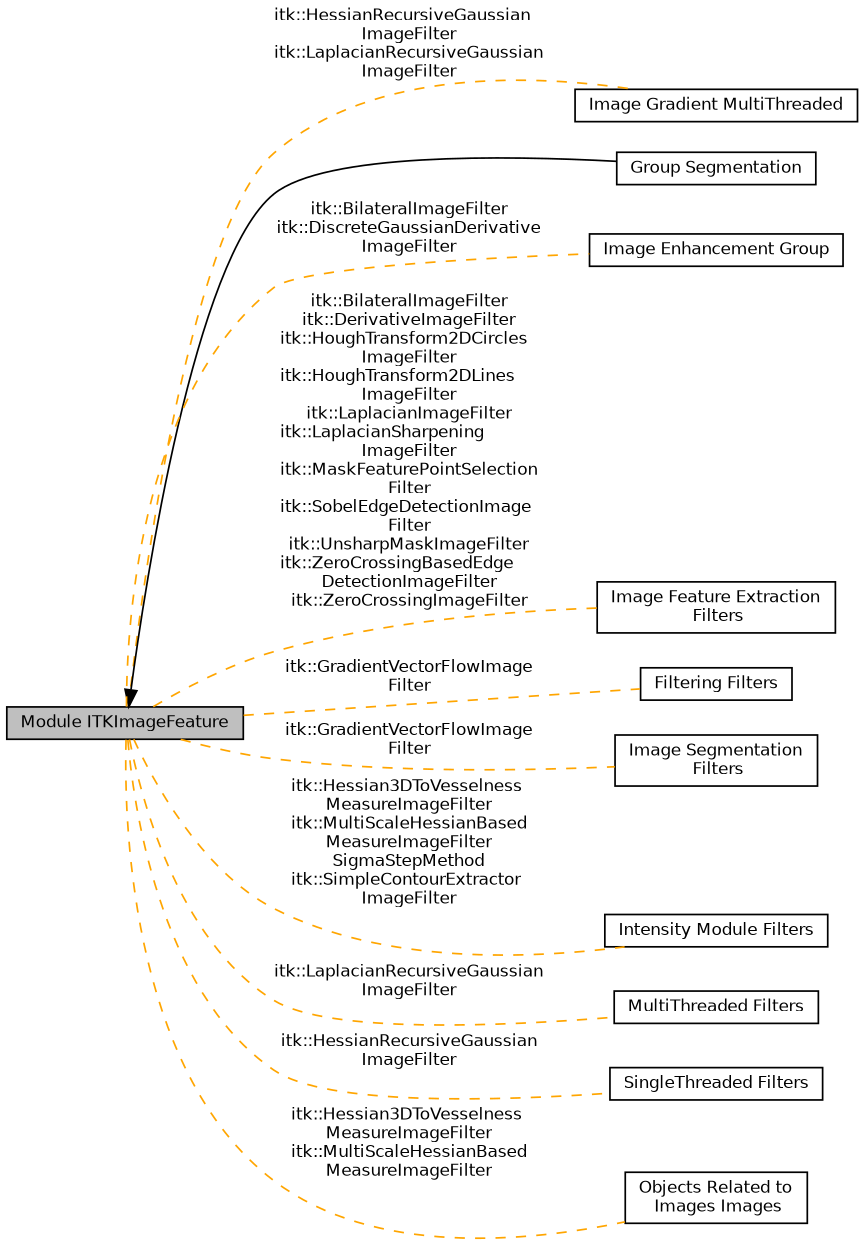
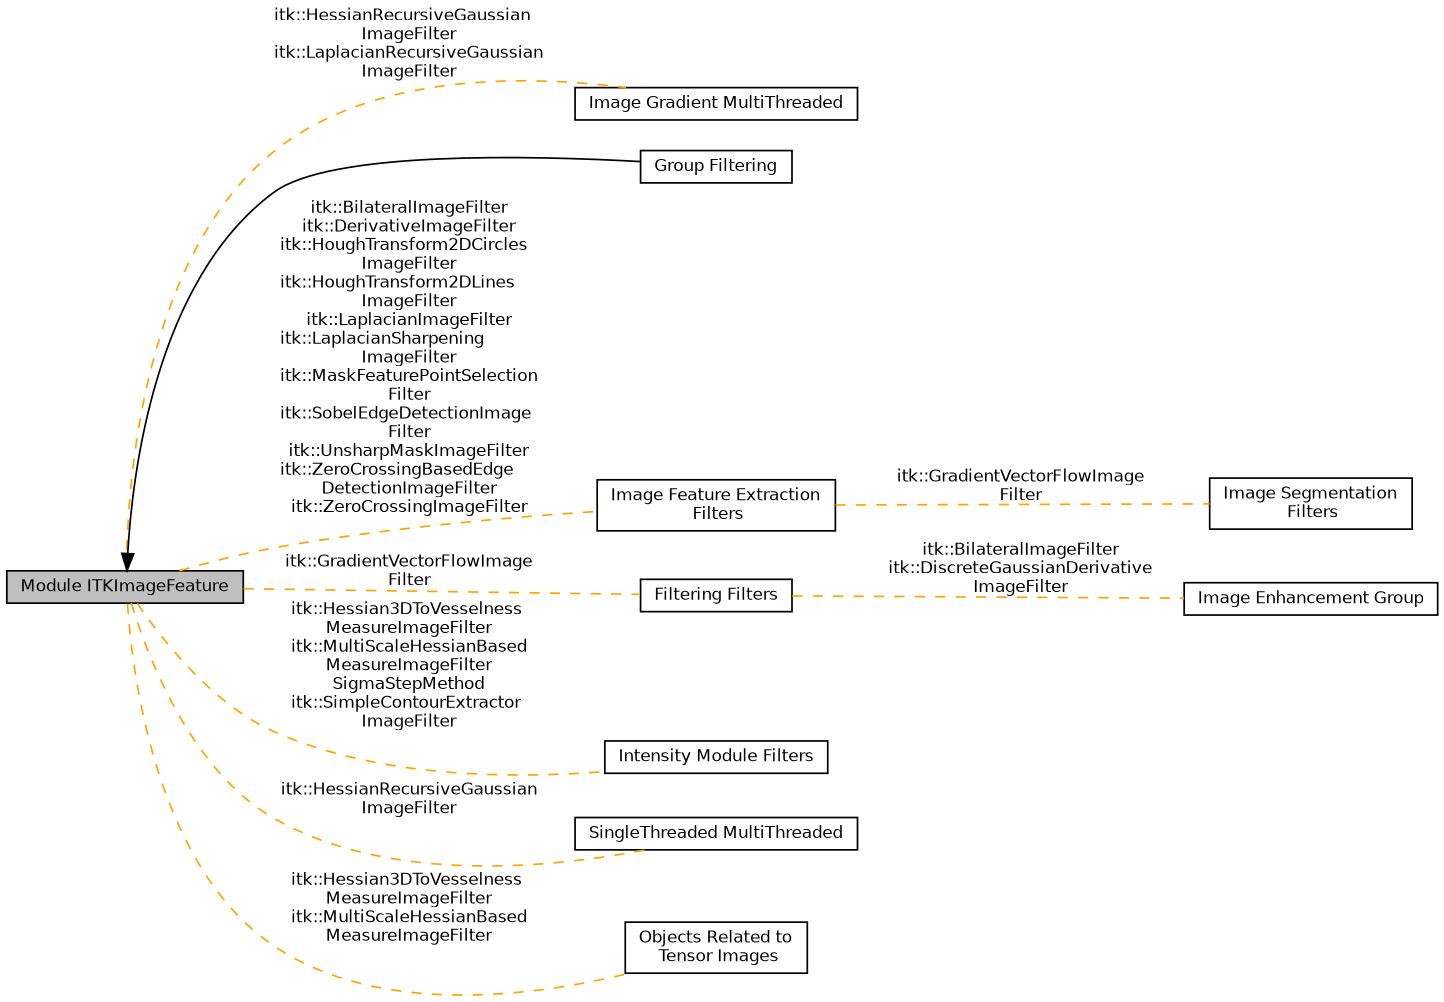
node "Group Segmentation": label "Group Segmentation" -> "Group Filtering"
edge "Image Enhancement Group" -- "Module ITKImageFeature": now "Image Enhancement Group" -- "Filtering Filters"
edge "Module ITKImageFeature" -- "Image Segmentation Filters": now "Image Feature Extraction Filters" -- "Image Segmentation Filters"
node "MultiThreaded Filters": removed
node "SingleThreaded Filters": label "SingleThreaded Filters" -> "SingleThreaded MultiThreaded"
node "Objects Related to Images Images": label "Objects Related to Images Images" -> "Objects Related to Tensor Images"
